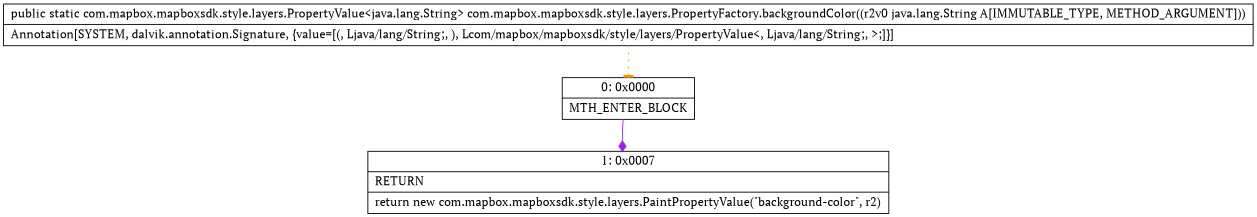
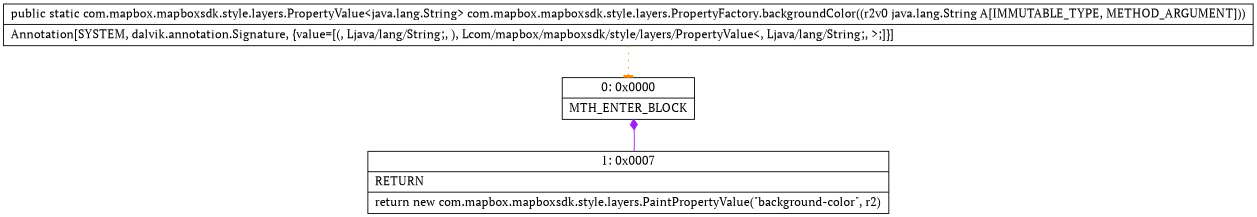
edge "0: 0x0000" -> "1: 0x0007": reversed
